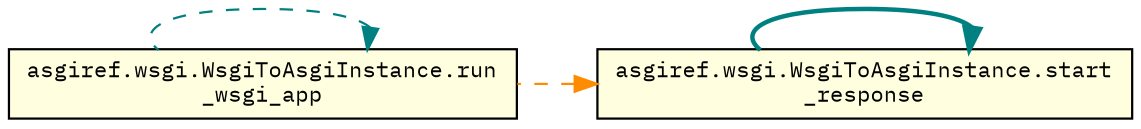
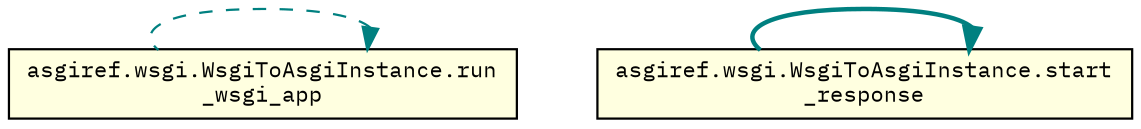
edge "asgiref.wsgi.WsgiToAsgiInstance.run _wsgi_app" -> "asgiref.wsgi.WsgiToAsgiInstance.start _response": removed
